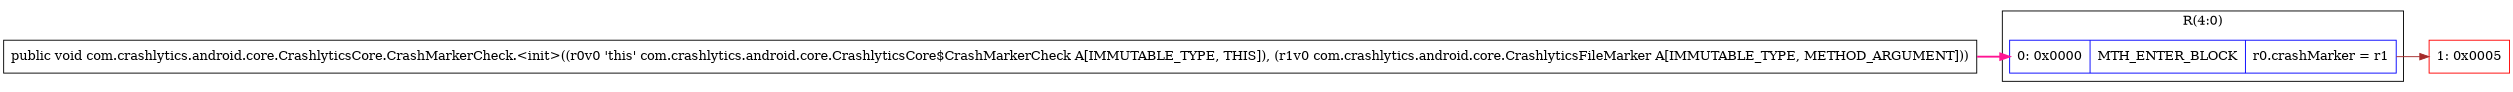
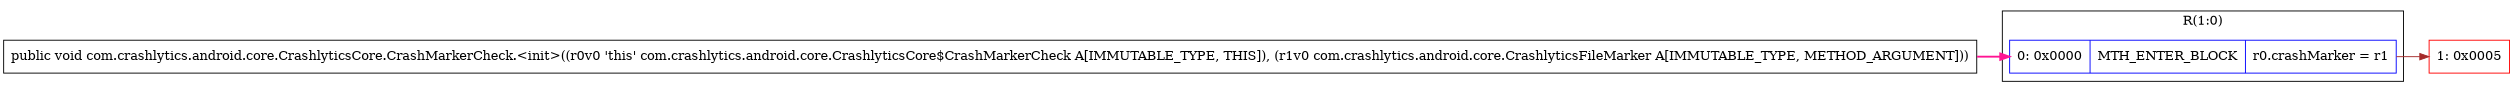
cluster "R(4:0)": label "R(4:0)" -> "R(1:0)"
